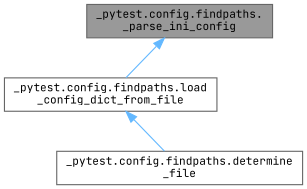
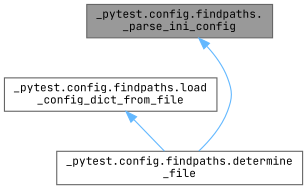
edge "_pytest.config.findpaths.load _config_dict_from_file" -> "_pytest.config.findpaths. _parse_ini_config": now "_pytest.config.findpaths.determine _file" -> "_pytest.config.findpaths. _parse_ini_config"
